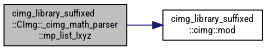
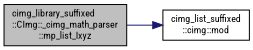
node "cimg_library_suffixed ::cimg::mod": label "cimg_library_suffixed ::cimg::mod" -> "cimg_list_suffixed ::cimg::mod"
